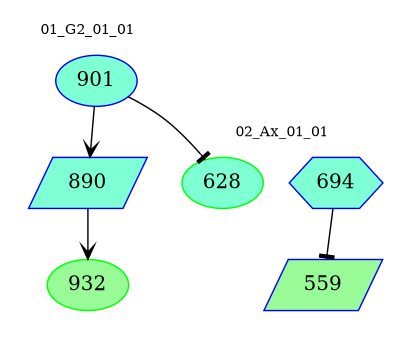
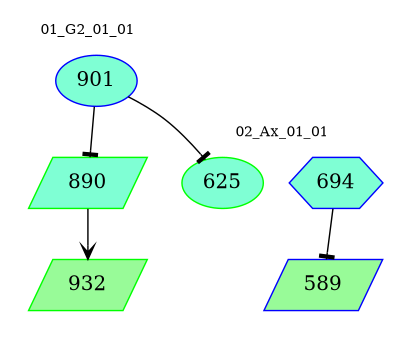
edge "901" -> "890": arrowhead vee -> tee
node "890": color blue -> green
node "628": label "628" -> "625"
node "932": shape ellipse -> parallelogram
node "559": label "559" -> "589"
